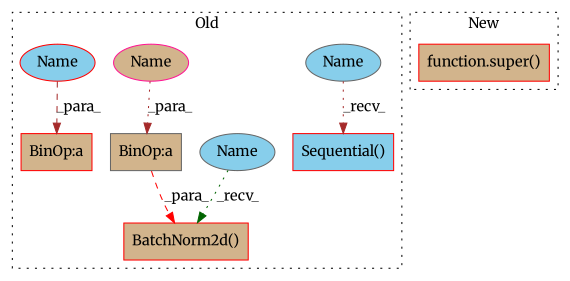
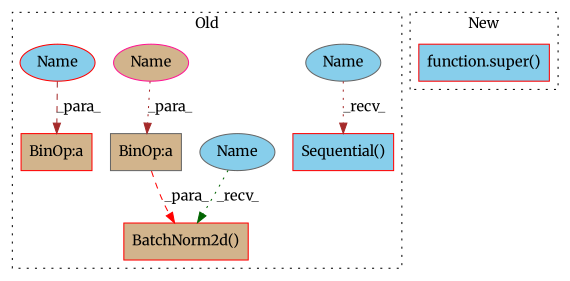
node "function.super()": fillcolor tan -> skyblue
